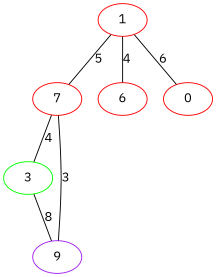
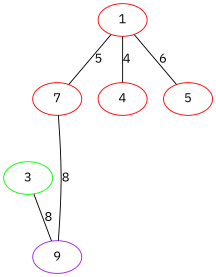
node "6": label "6" -> "4"
node "0": label "0" -> "5"
edge "7" -- "3": removed, label "4"
edge "7" -- "9": label "3" -> "8"
